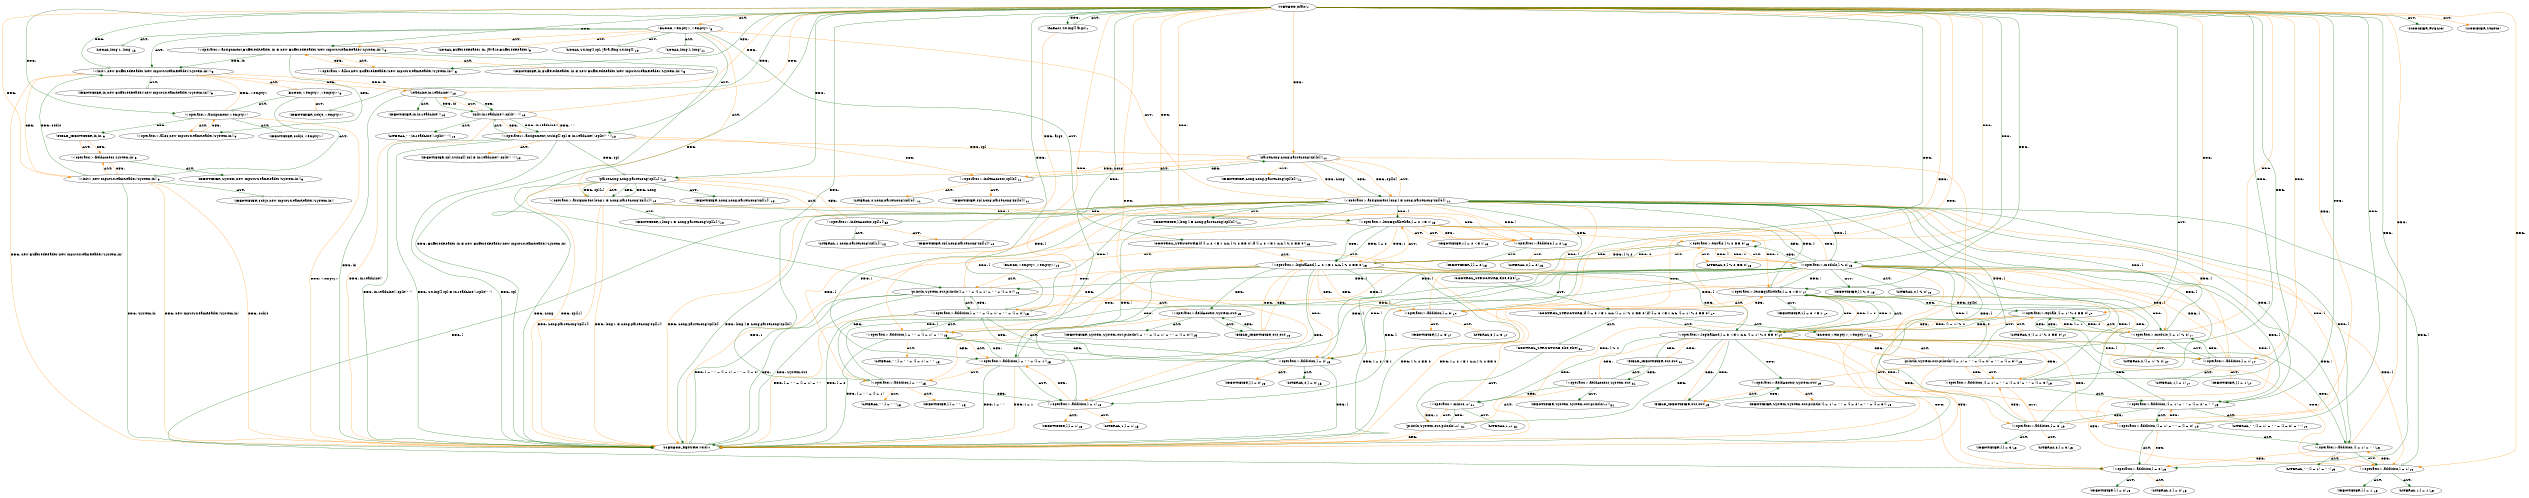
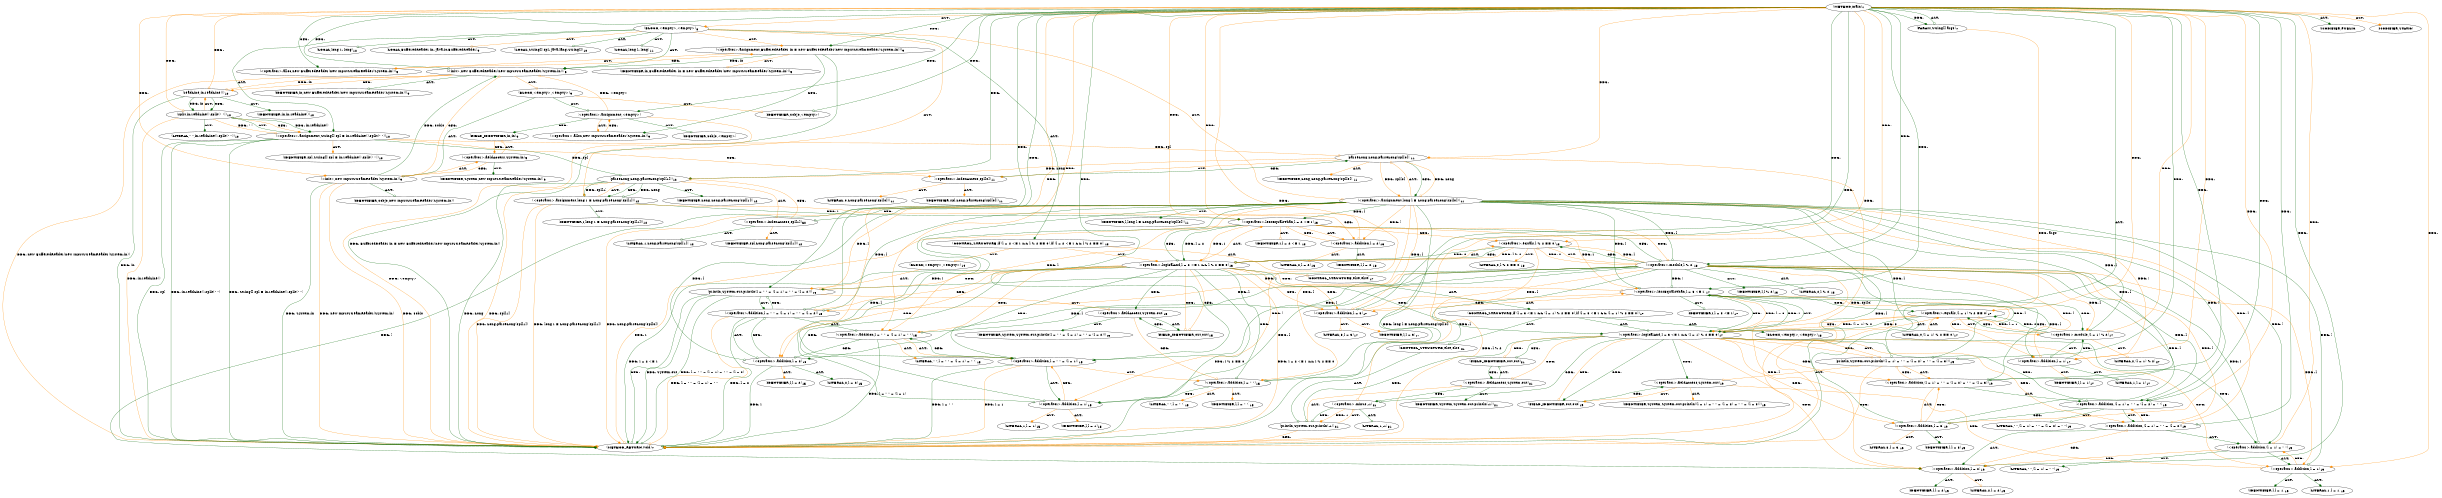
edge "(PARAM,String[] args)" -> "(IDENTIFIER,spl,Long.parseLong(spl[1]))": now "(PARAM,String[] args)" -> "(METHOD_RETURN,void)"
